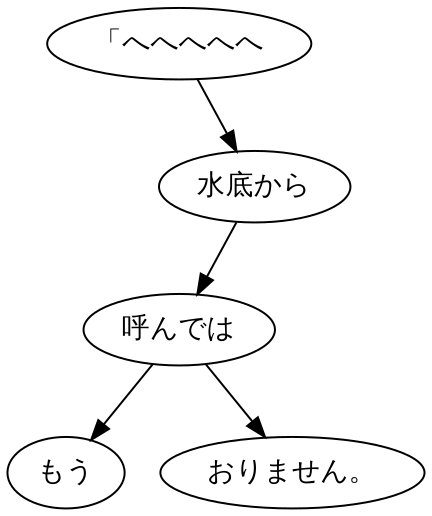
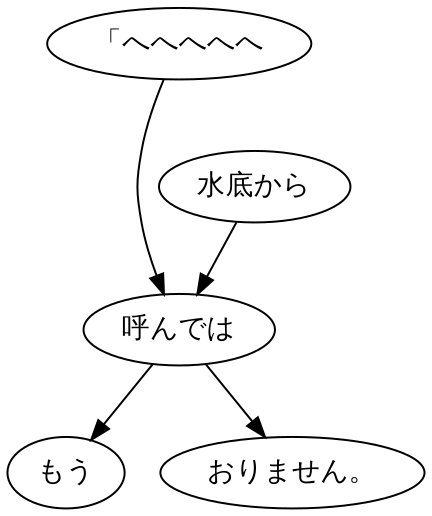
edge "「へへへへへ" -> "水底から": now "「へへへへへ" -> "呼んでは"
